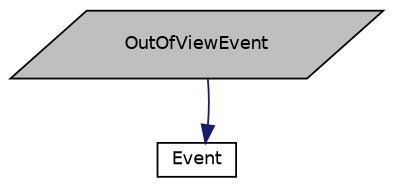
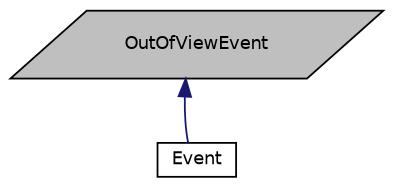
edge "OutOfViewEvent" -> "Event": reversed
